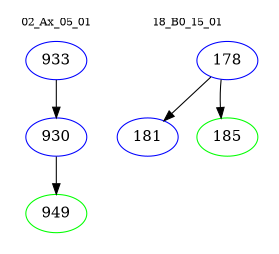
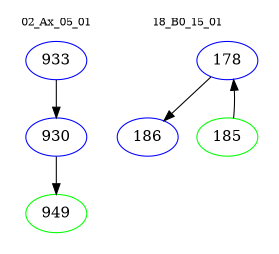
edge "178" -> "185": reversed
node "181": label "181" -> "186"
